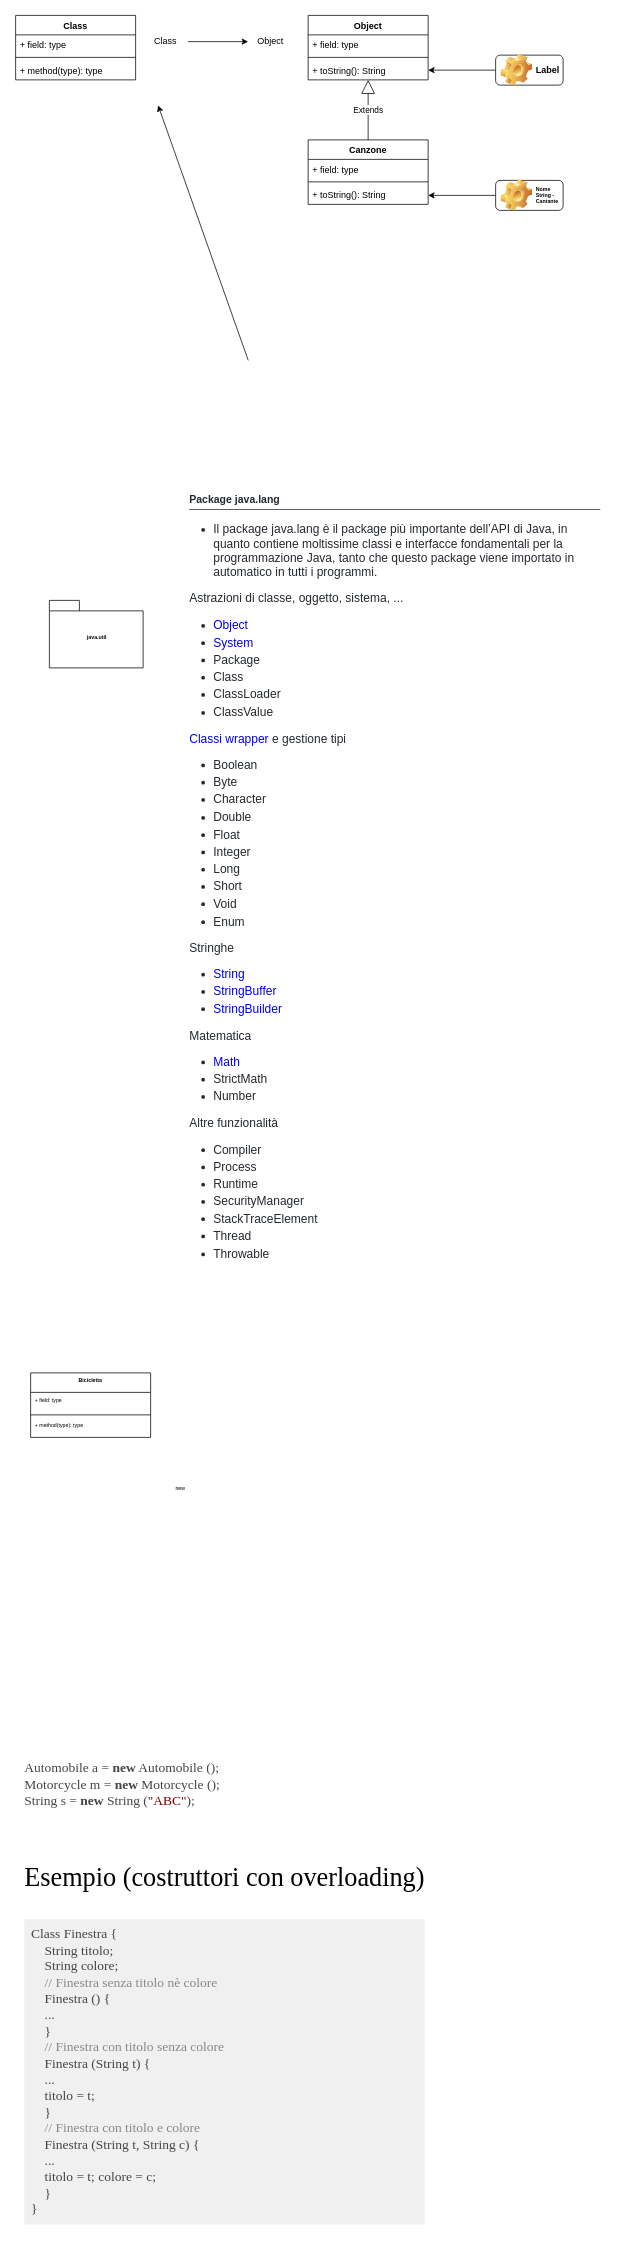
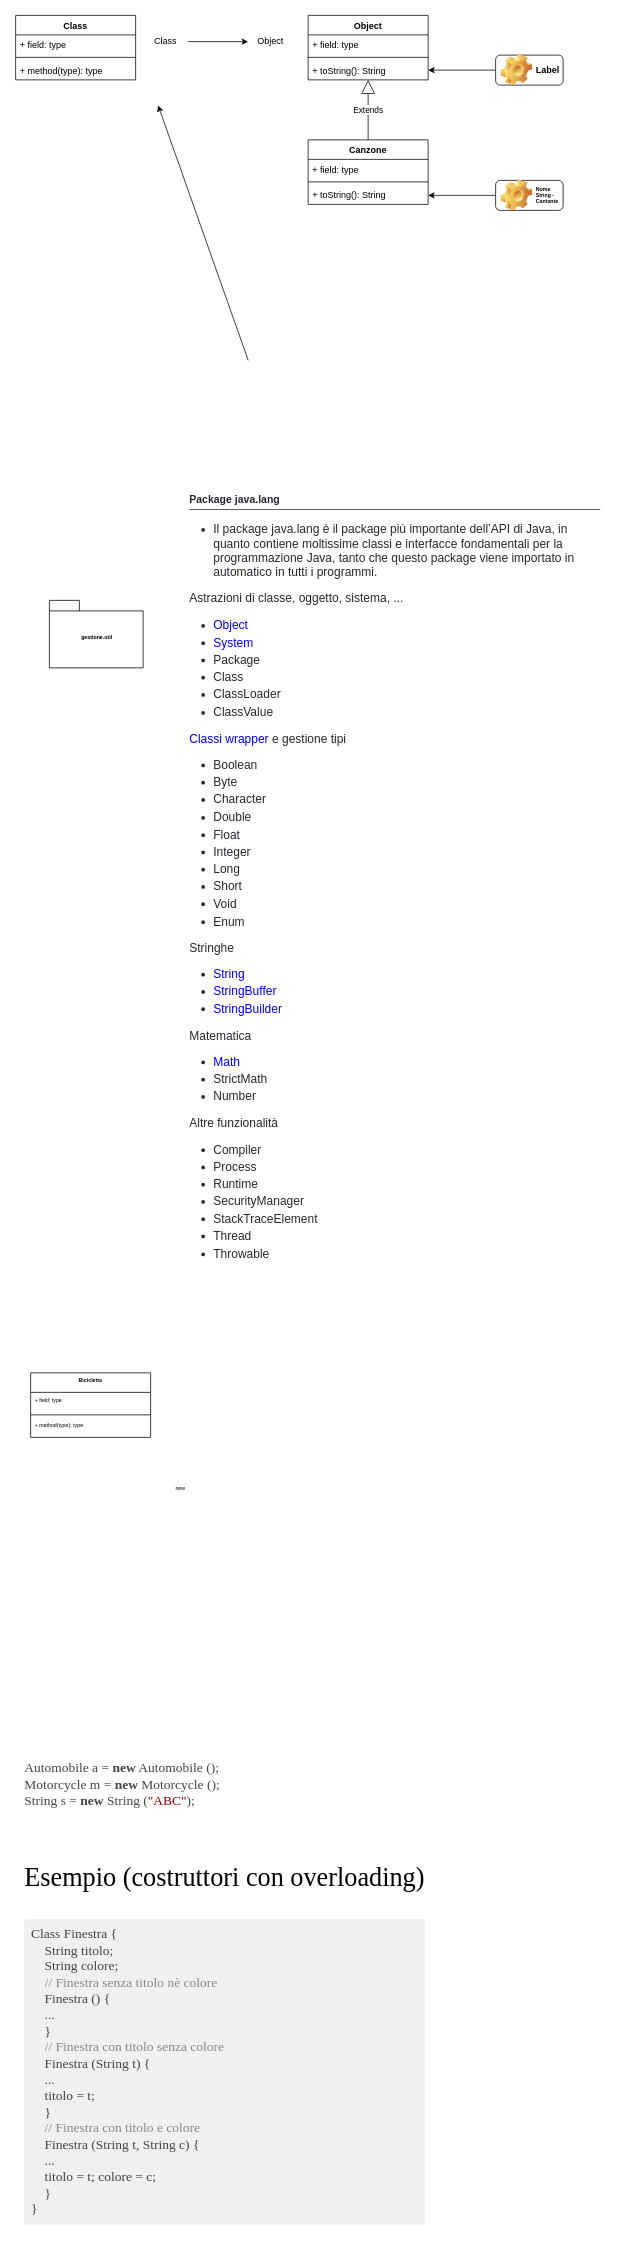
node "java.util": label "java.util" -> "gestione.util"
